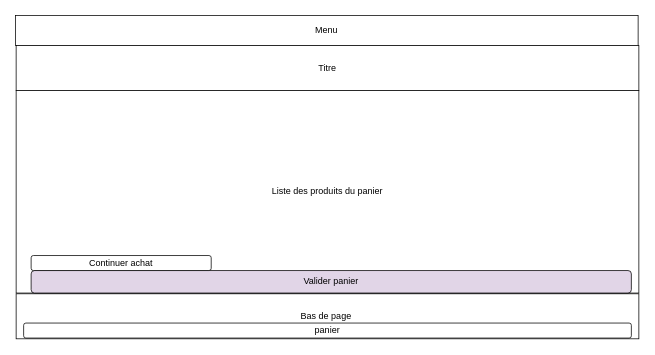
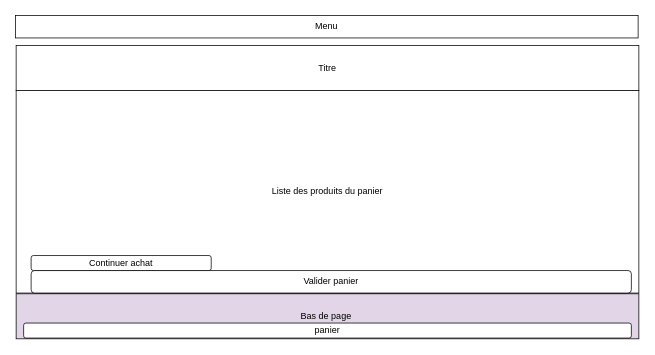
node "Menu": size 623x30 -> 623x23
node "Valider panier": fillcolor #e1d5e7 -> #ffffff
node "Bas de page": fillcolor #ffffff -> #e1d5e7
